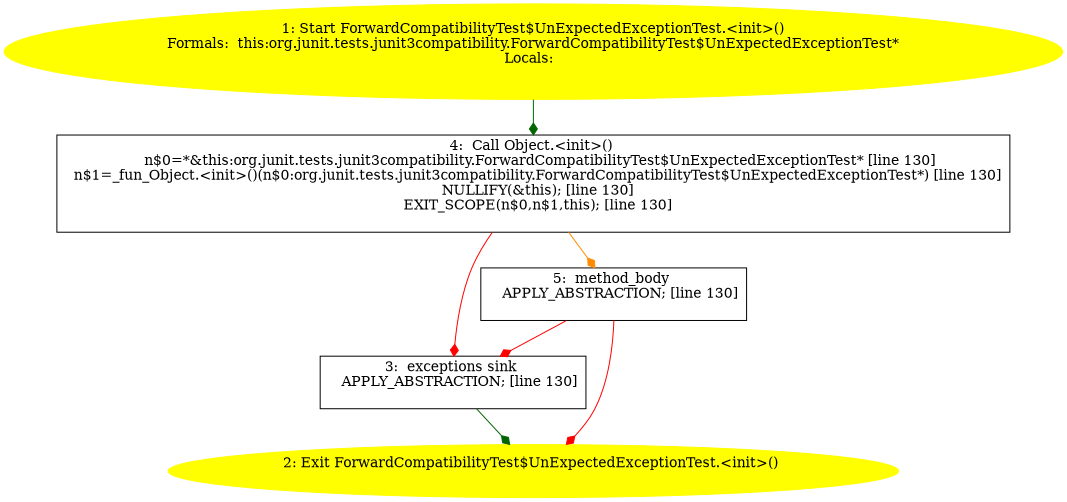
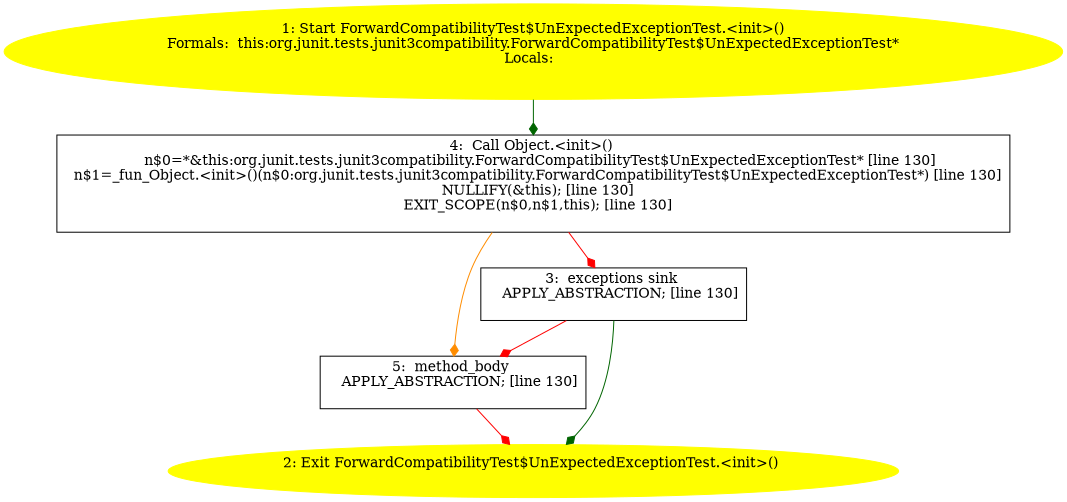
edge "5:  method_body APPLY_ABSTRACTION; [line 130]" -> "3:  exceptions sink APPLY_ABSTRACTION; [line 130]": reversed
